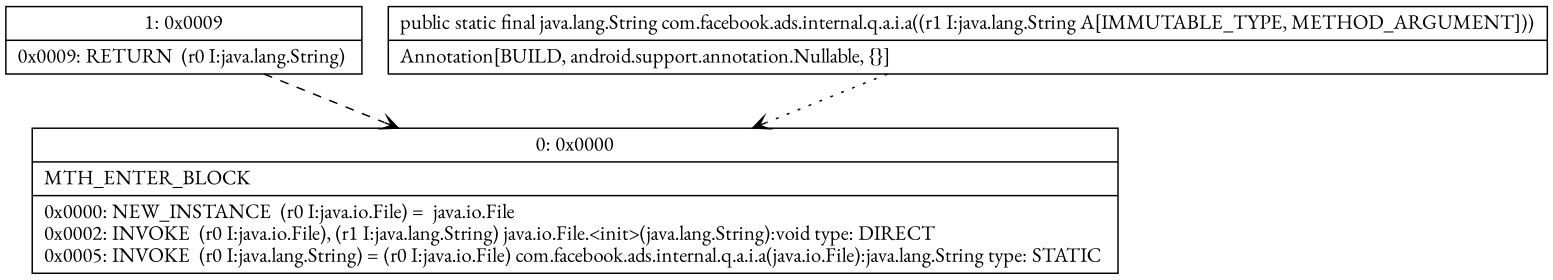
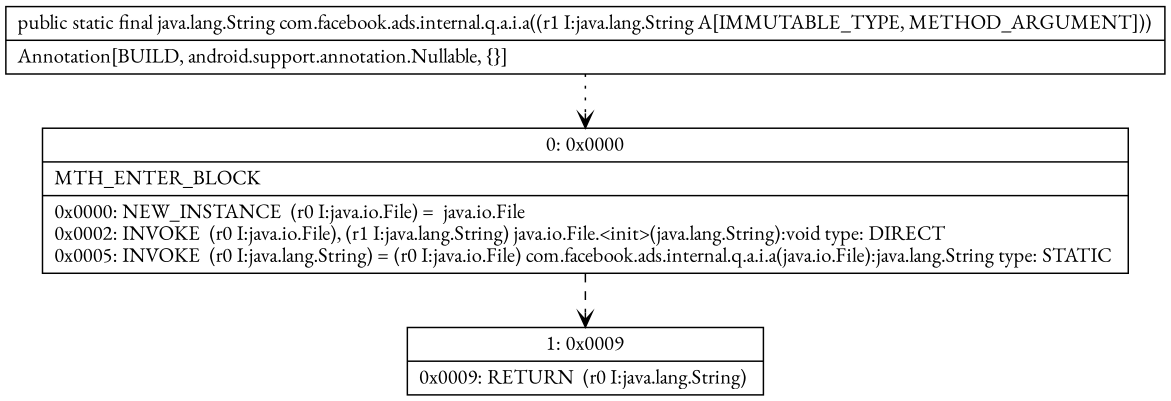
edge "1: 0x0009" -> "0: 0x0000": reversed
